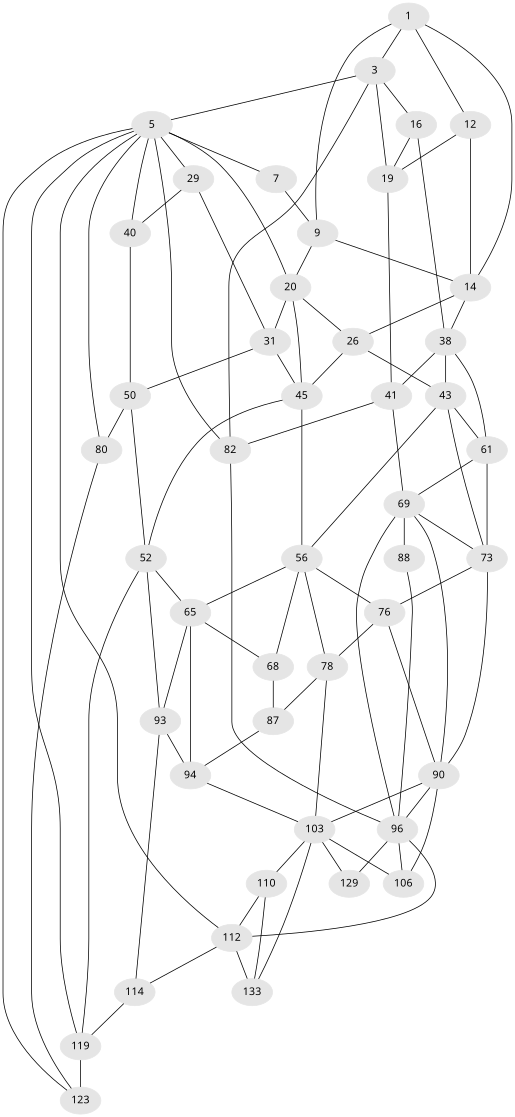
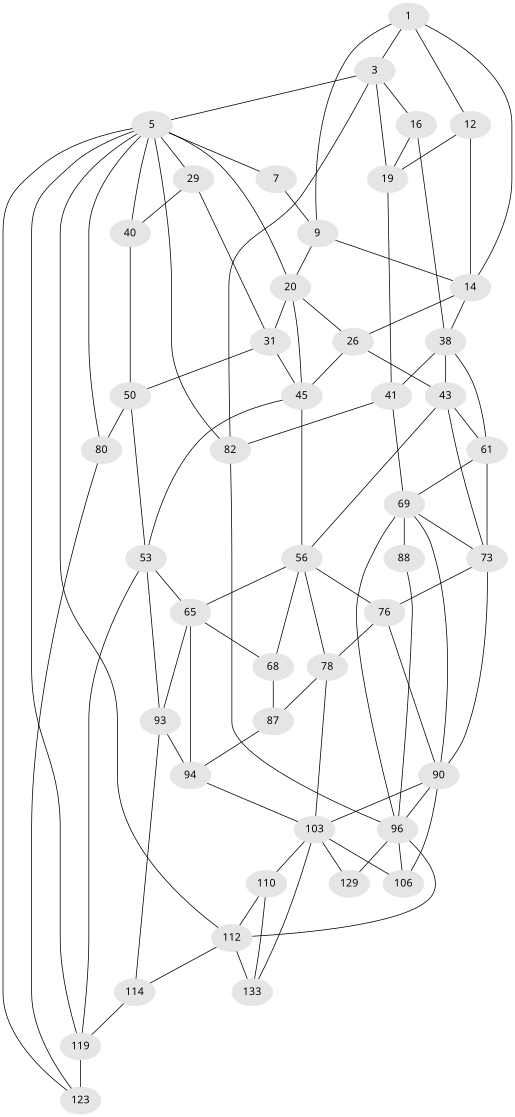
node "52": label "52" -> "53"
